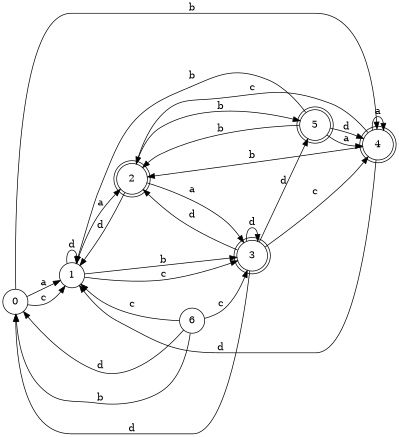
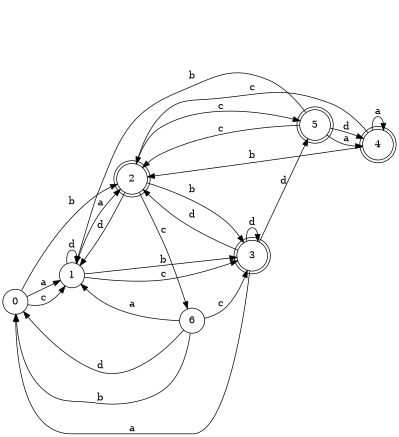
edge "0" -> "4": now "0" -> "2"
edge "2" -> "5": label "b" -> "c"
edge "5" -> "2": label "b" -> "c"
edge "2" -> "3": label "a" -> "b"
edge "3" -> "4": removed, label "c"
edge "2" -> "6": added, label "c"
edge "6" -> "1": label "c" -> "a"
edge "4" -> "1": removed, label "d"
edge "3" -> "0": label "d" -> "a"
